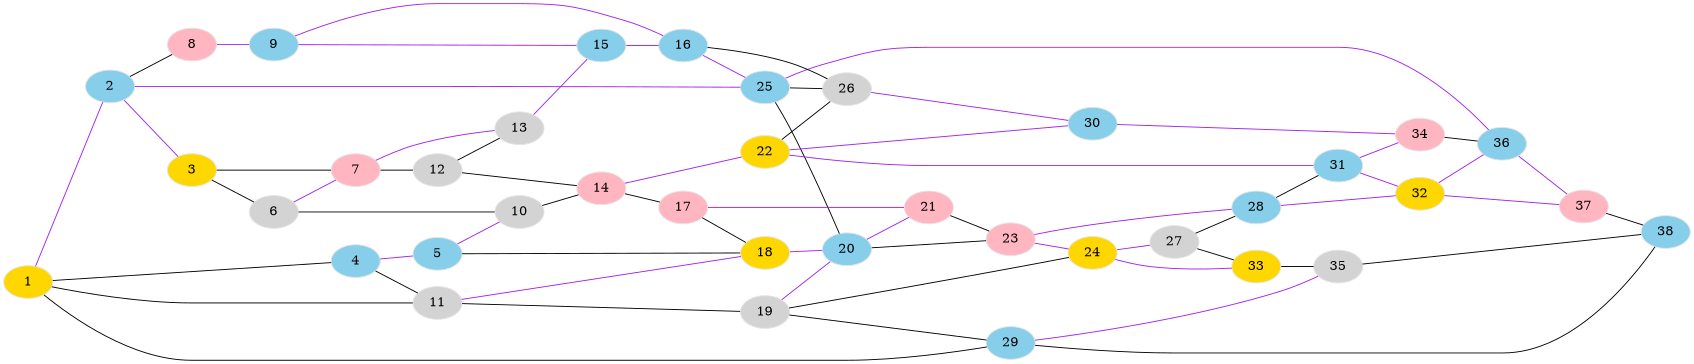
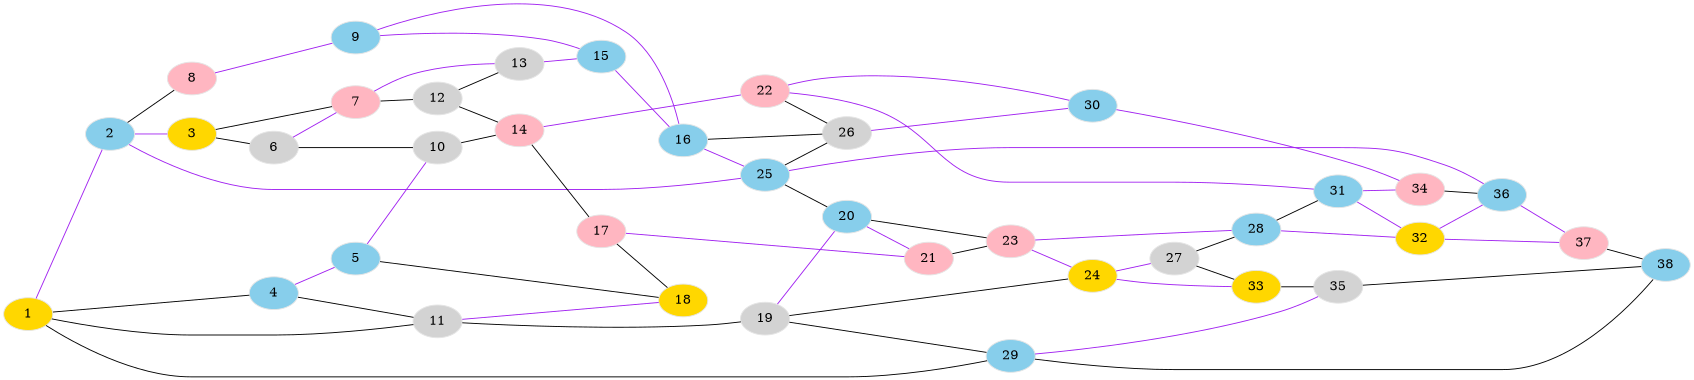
node "22": fillcolor gold -> lightpink
edge "20" -- "18": removed
